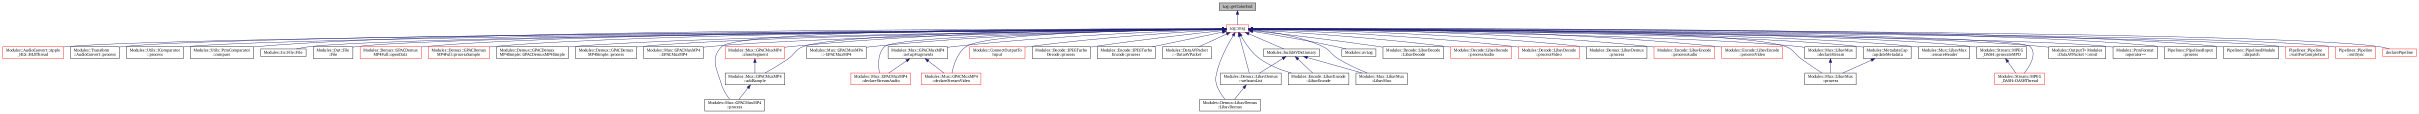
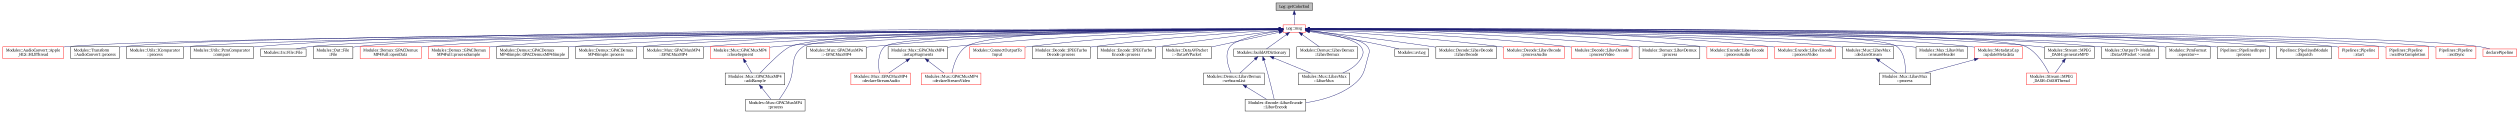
node "Modules::MetadataCap ::updateMetadata": color black -> red
node "Pipelines::Pipeline ::start": added
edge "Modules::Demux::LibavDemux ::LibavDemux" -> "Modules::Demux::LibavDemux ::webcamList": now "Modules::Encode::LibavEncode ::LibavEncode" -> "Modules::Demux::LibavDemux ::webcamList"
